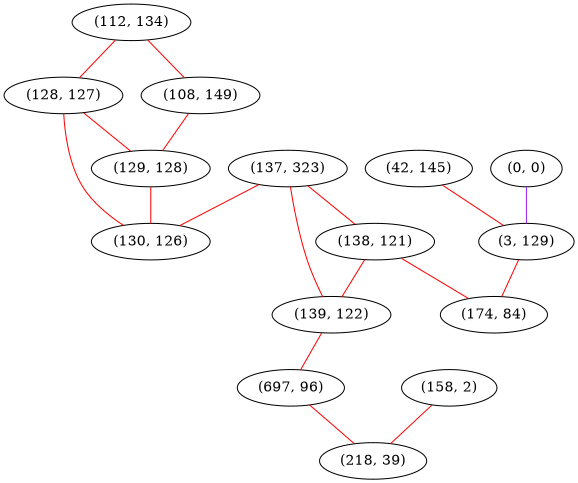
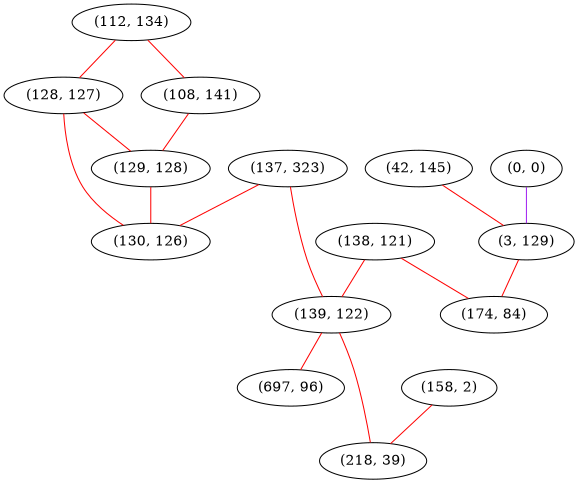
node "(108, 149)": label "(108, 149)" -> "(108, 141)"
edge "(137, 323)" -- "(138, 121)": removed
edge "(697, 96)" -- "(218, 39)": now "(139, 122)" -- "(218, 39)"
